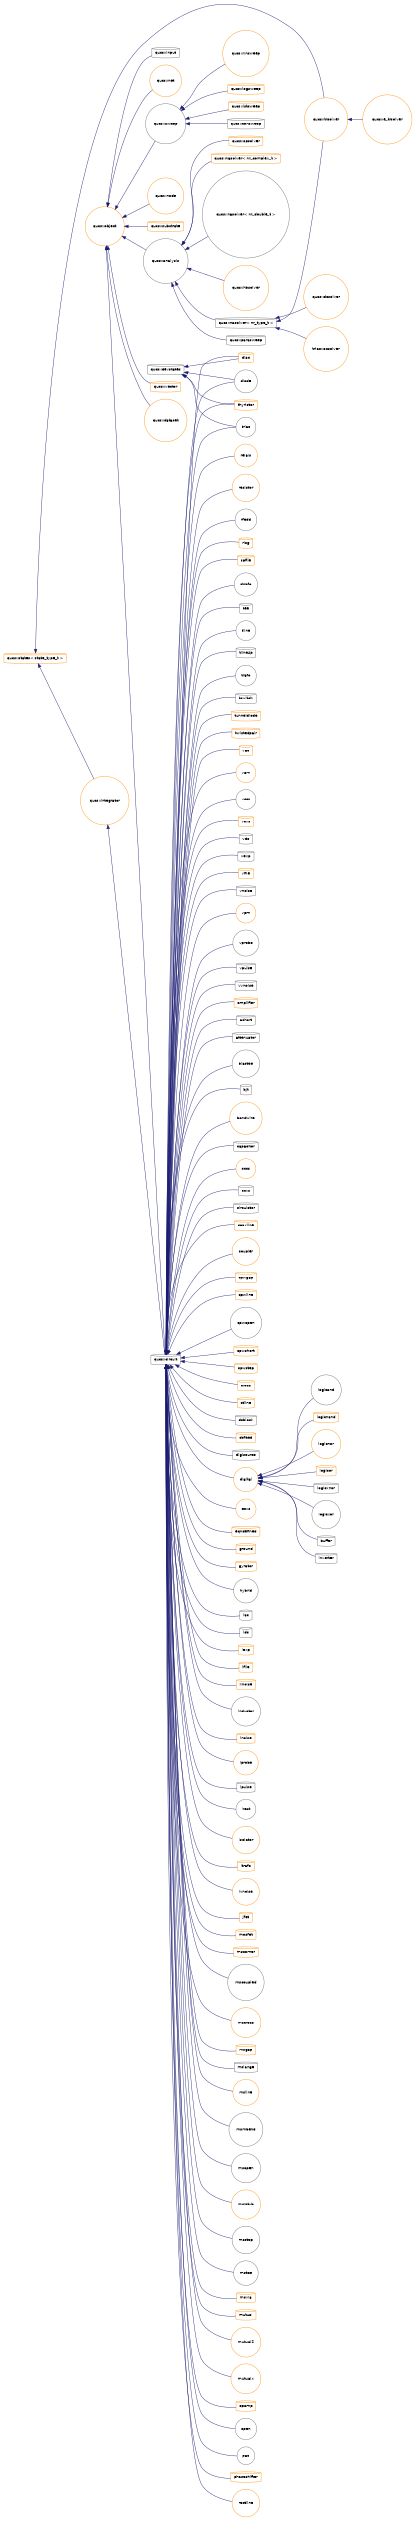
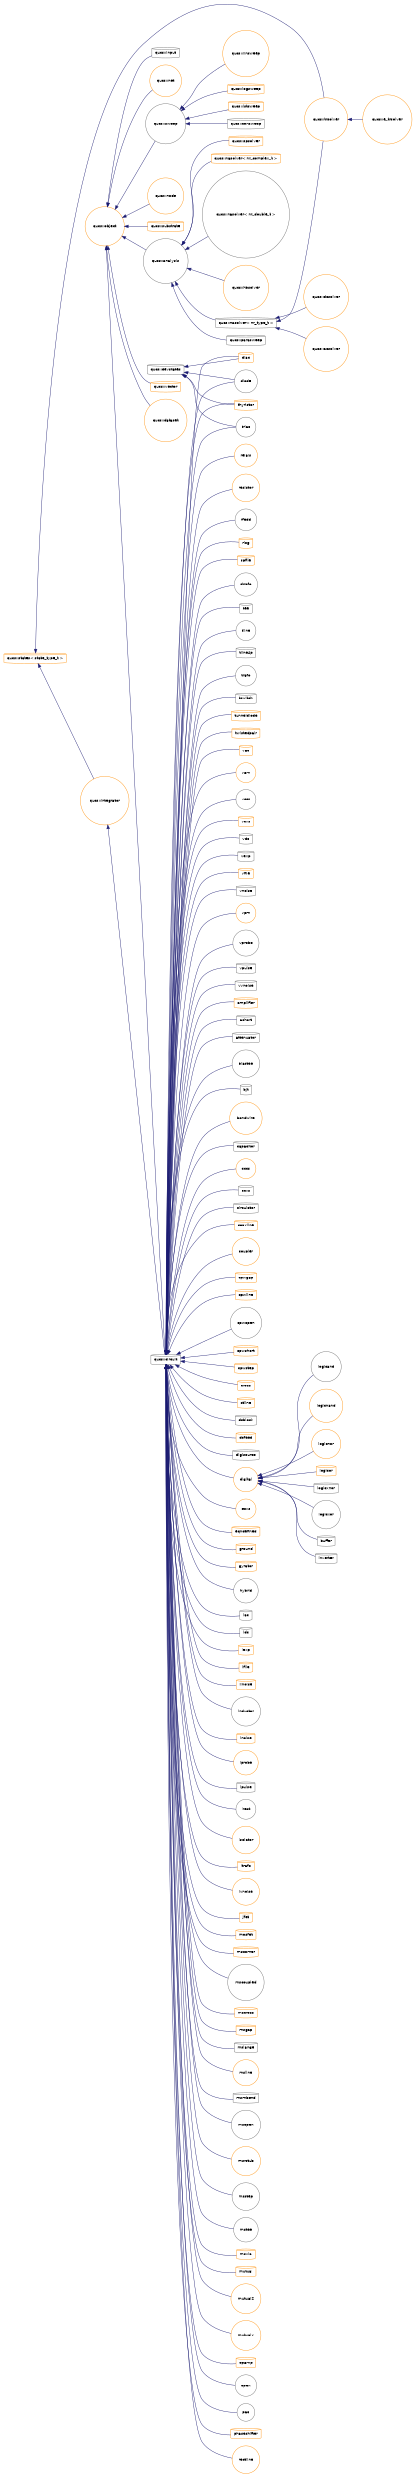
node "triac::acsolver": label "triac::acsolver" -> "qucs::acsolver"
node "logicnand": shape cylinder -> circle
node "mscross": shape circle -> cylinder
node "msmbend": shape circle -> cylinder
